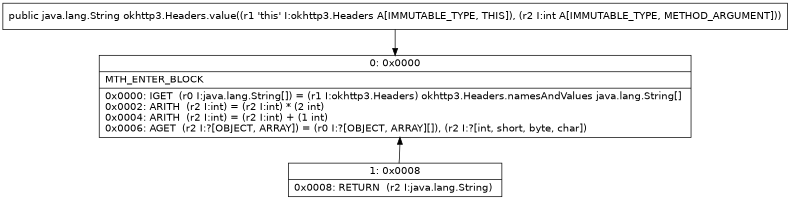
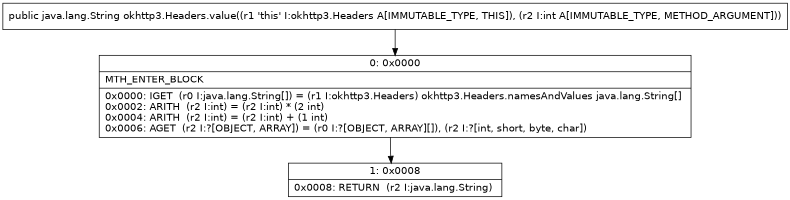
edge "1: 0x0008" -> "0: 0x0000": reversed
